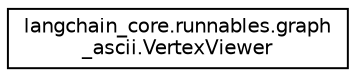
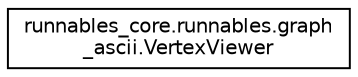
node "langchain_core.runnables.graph _ascii.VertexViewer": label "langchain_core.runnables.graph _ascii.VertexViewer" -> "runnables_core.runnables.graph _ascii.VertexViewer"
